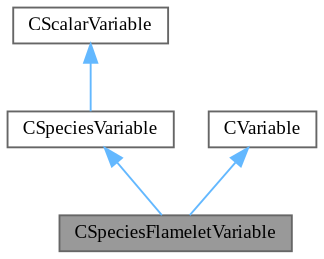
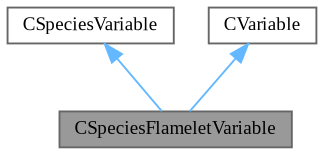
node "CScalarVariable": removed
